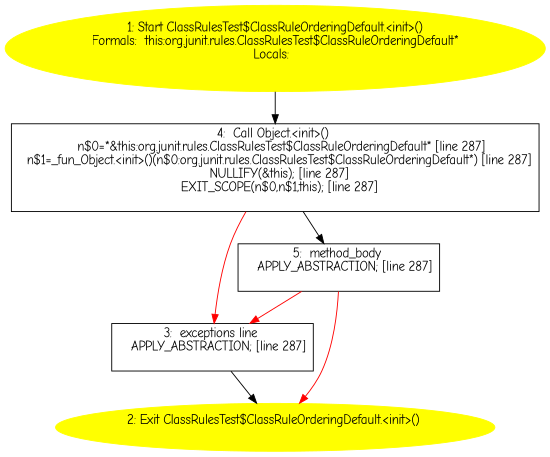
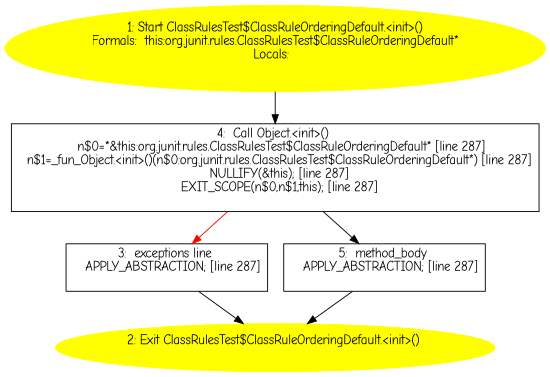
edge "5:  method_body APPLY_ABSTRACTION; [line 287]" -> "3:  exceptions line APPLY_ABSTRACTION; [line 287]": removed
edge "5:  method_body APPLY_ABSTRACTION; [line 287]" -> "2: Exit ClassRulesTest$ClassRuleOrderingDefault.<init>()": color red -> black
